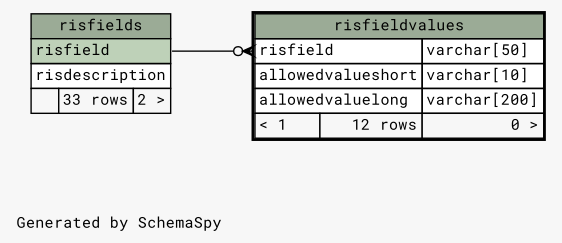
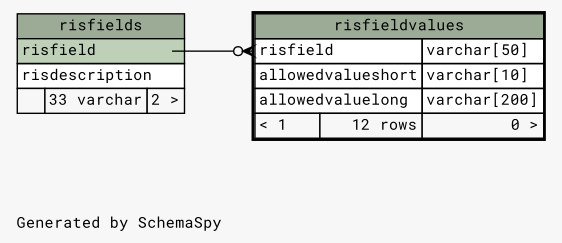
node "risfields": text "33 rows" -> "33 varchar"
